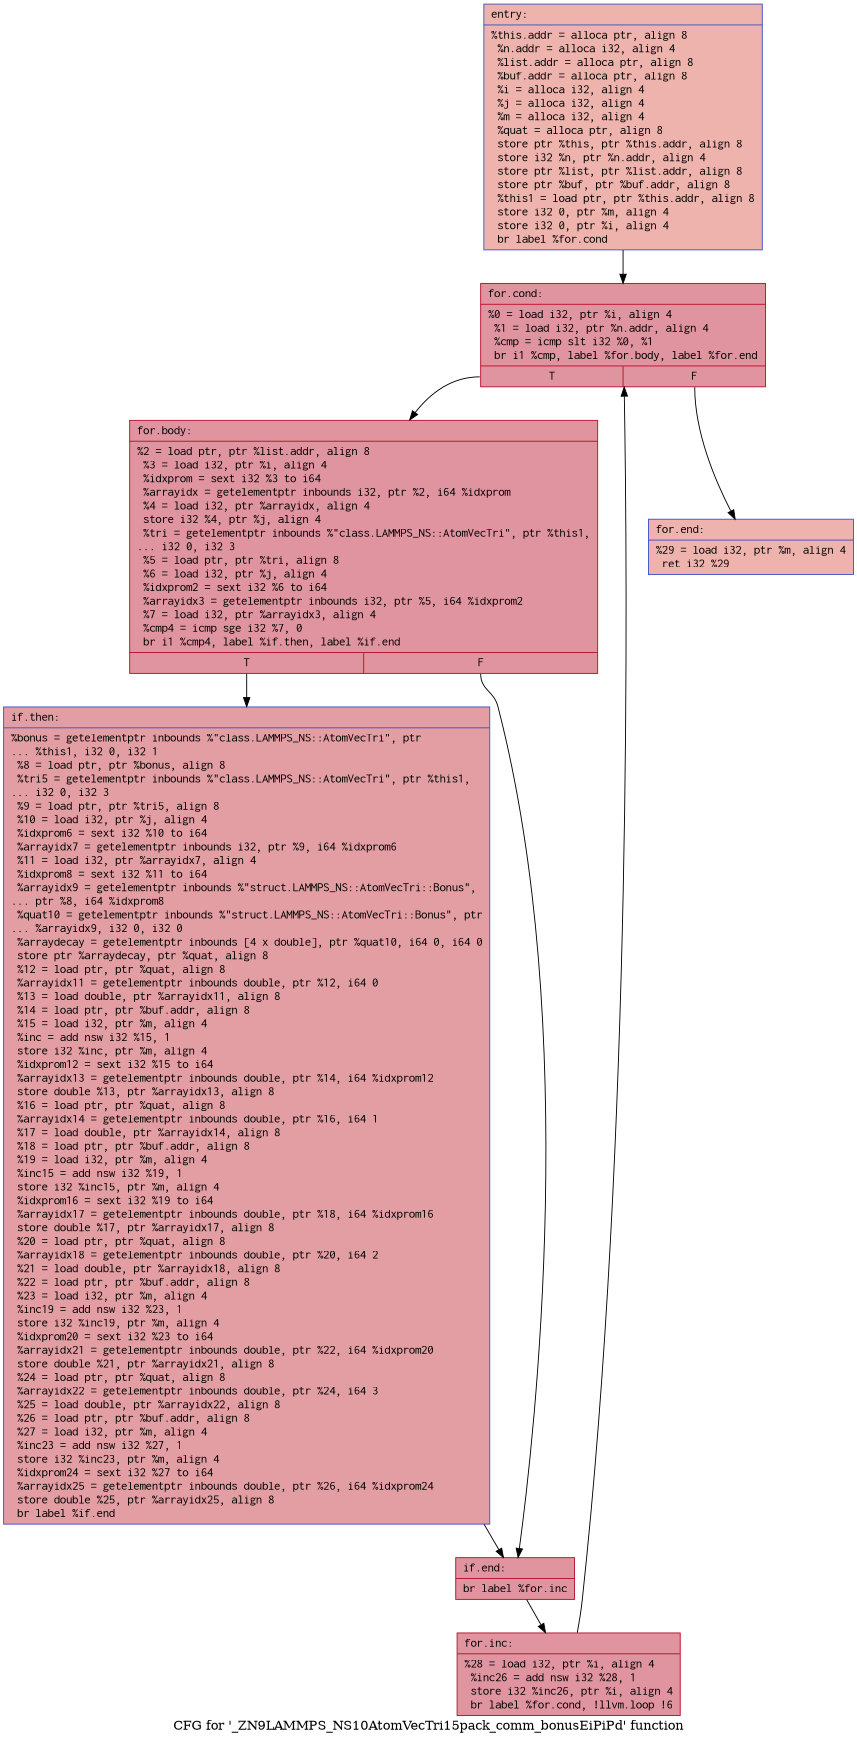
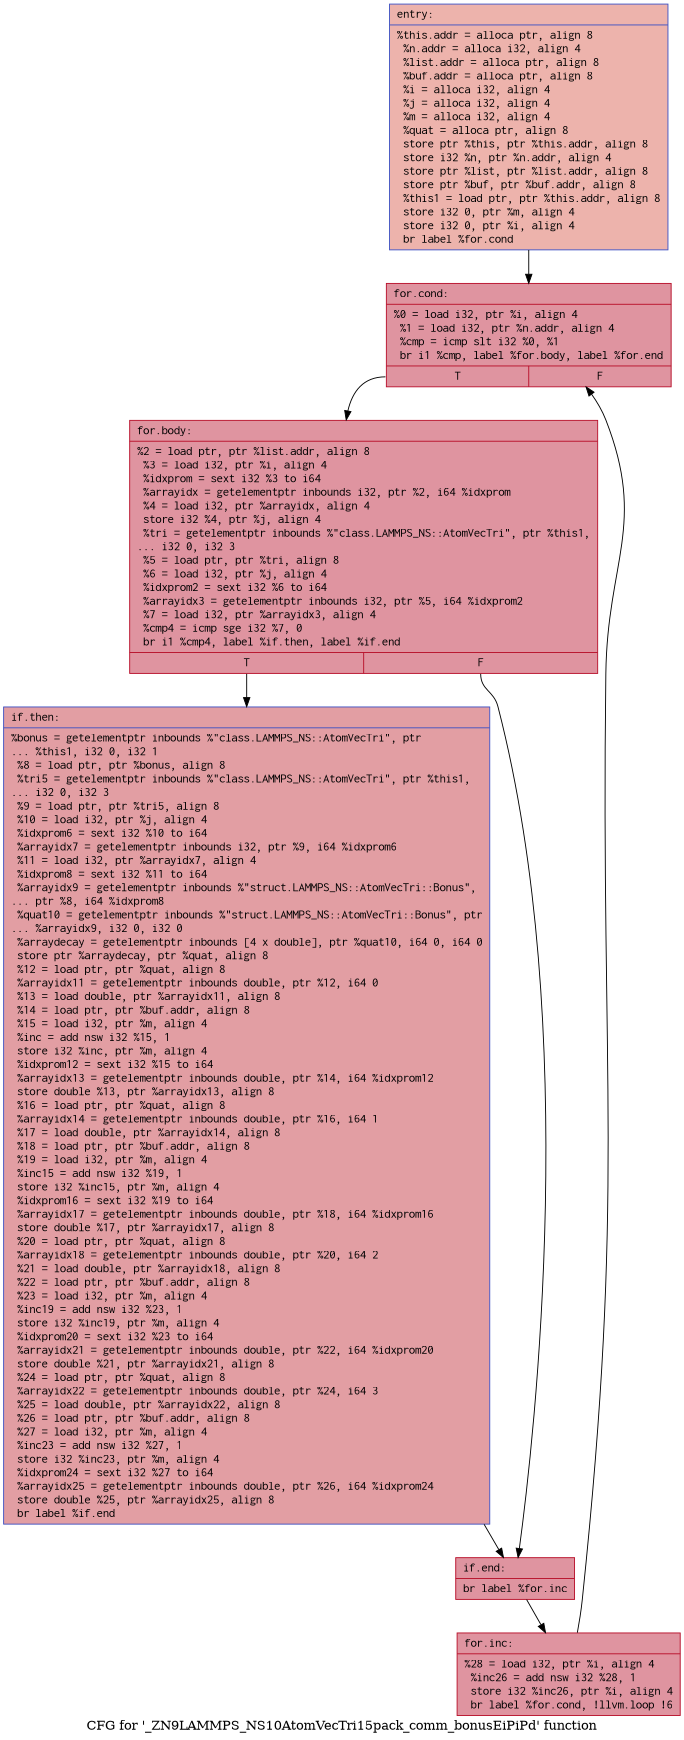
node "for.end:": removed
